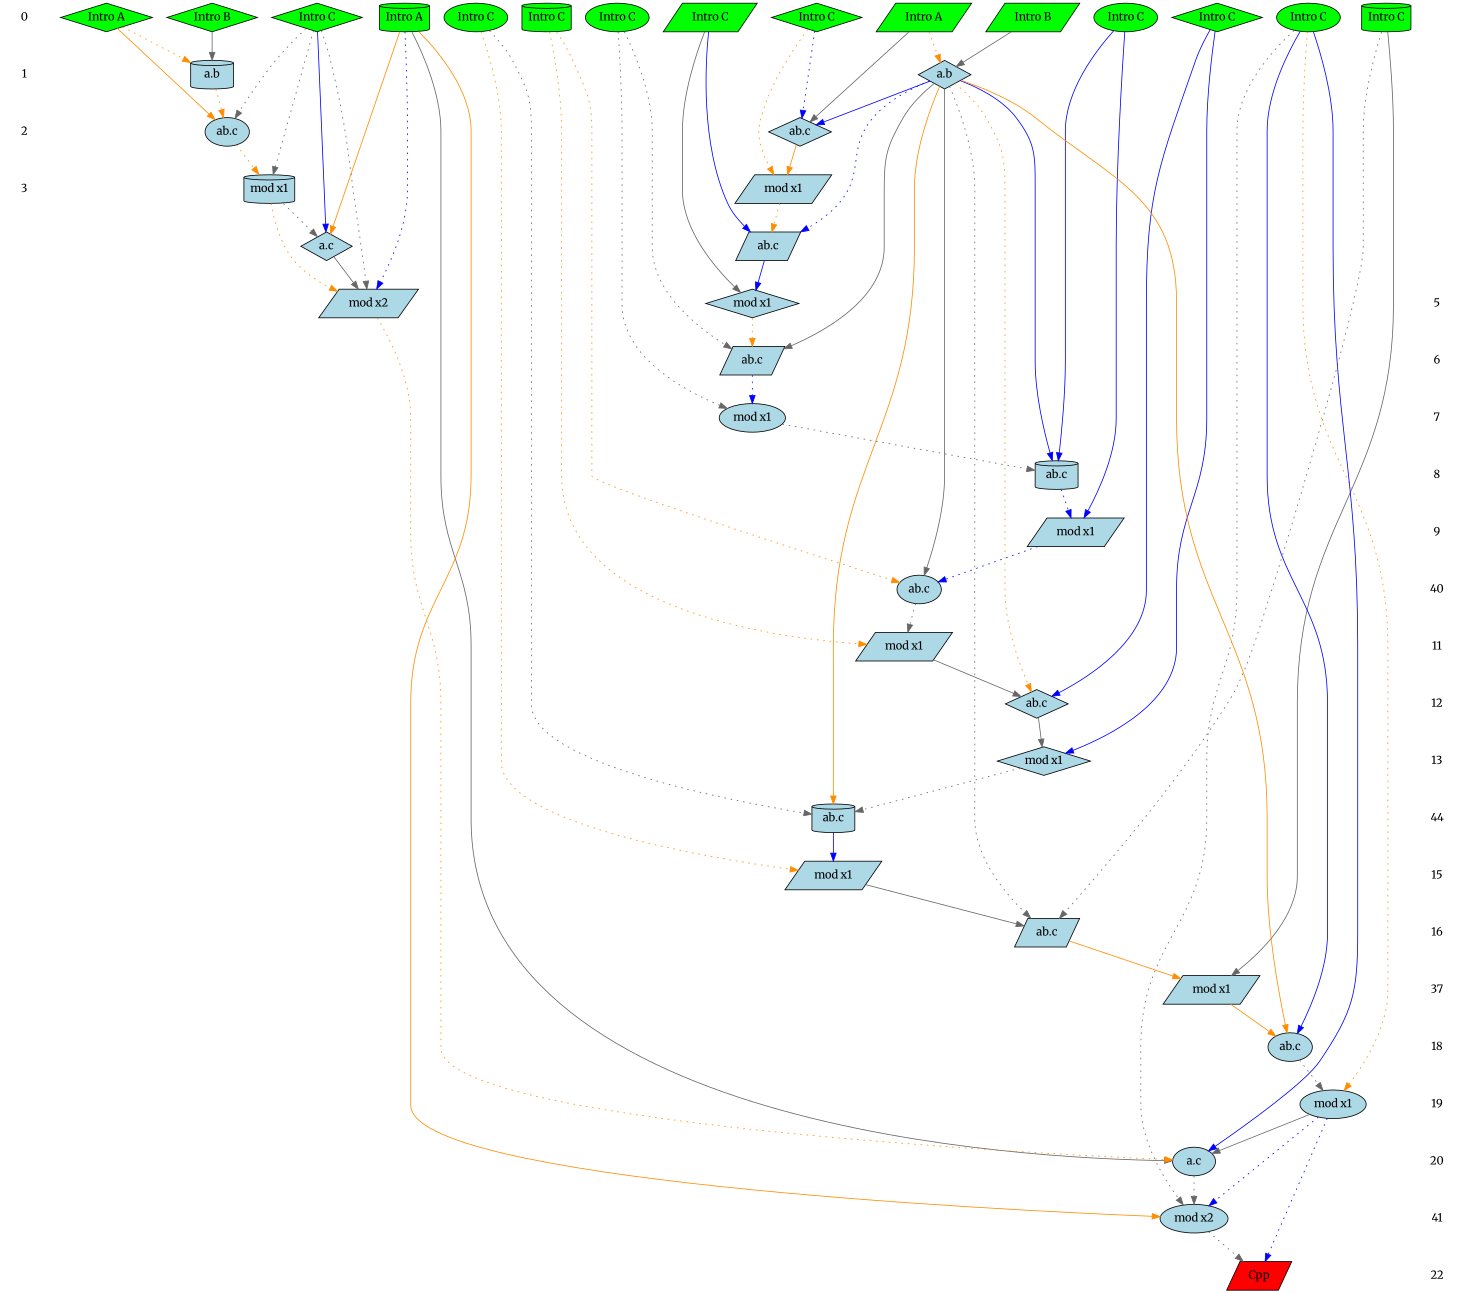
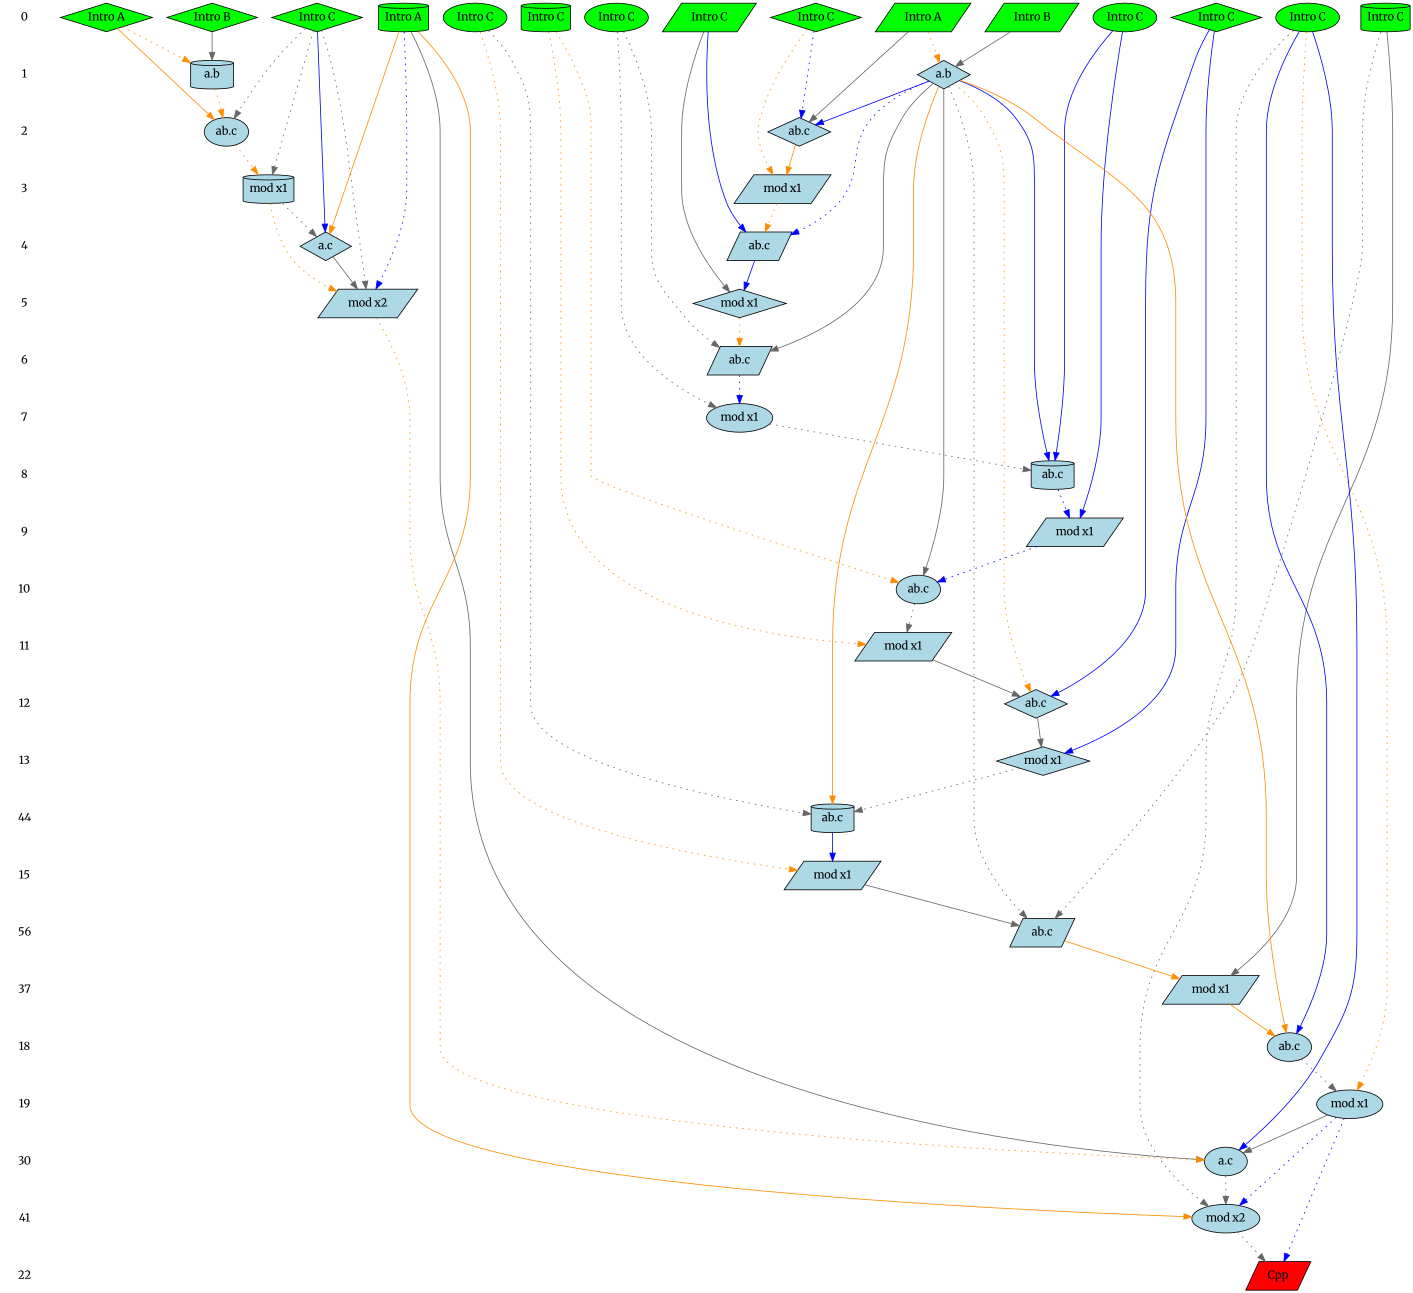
node "4": added
node "40": label "40" -> "10"
node "16": label "16" -> "56"
node "20": label "20" -> "30"
